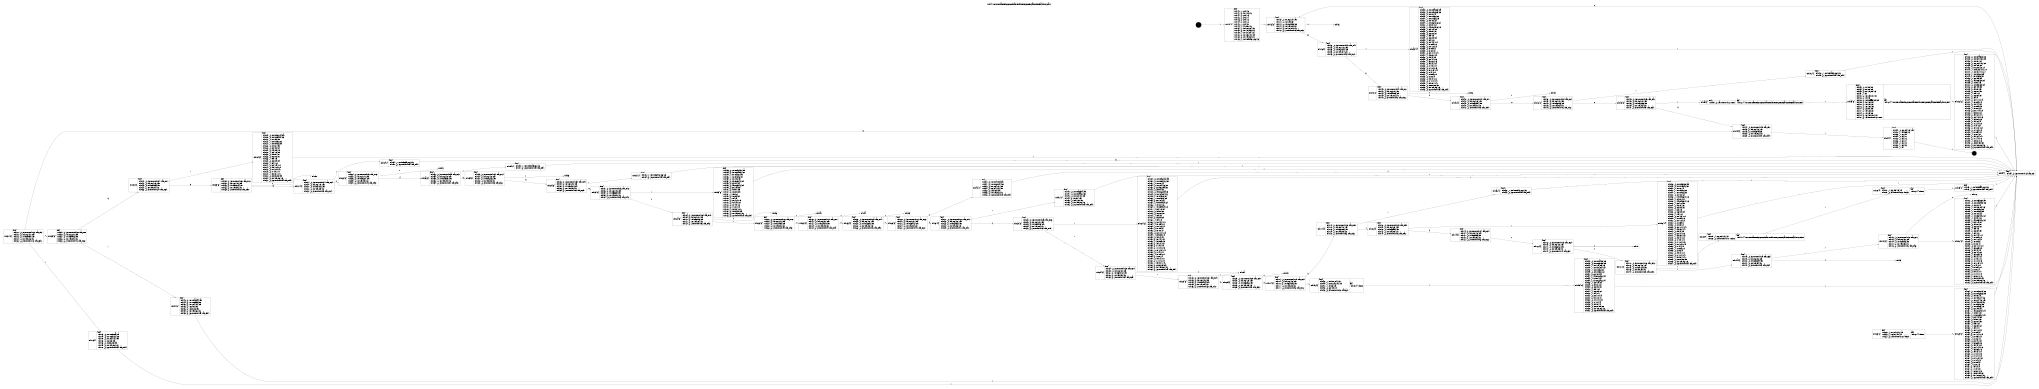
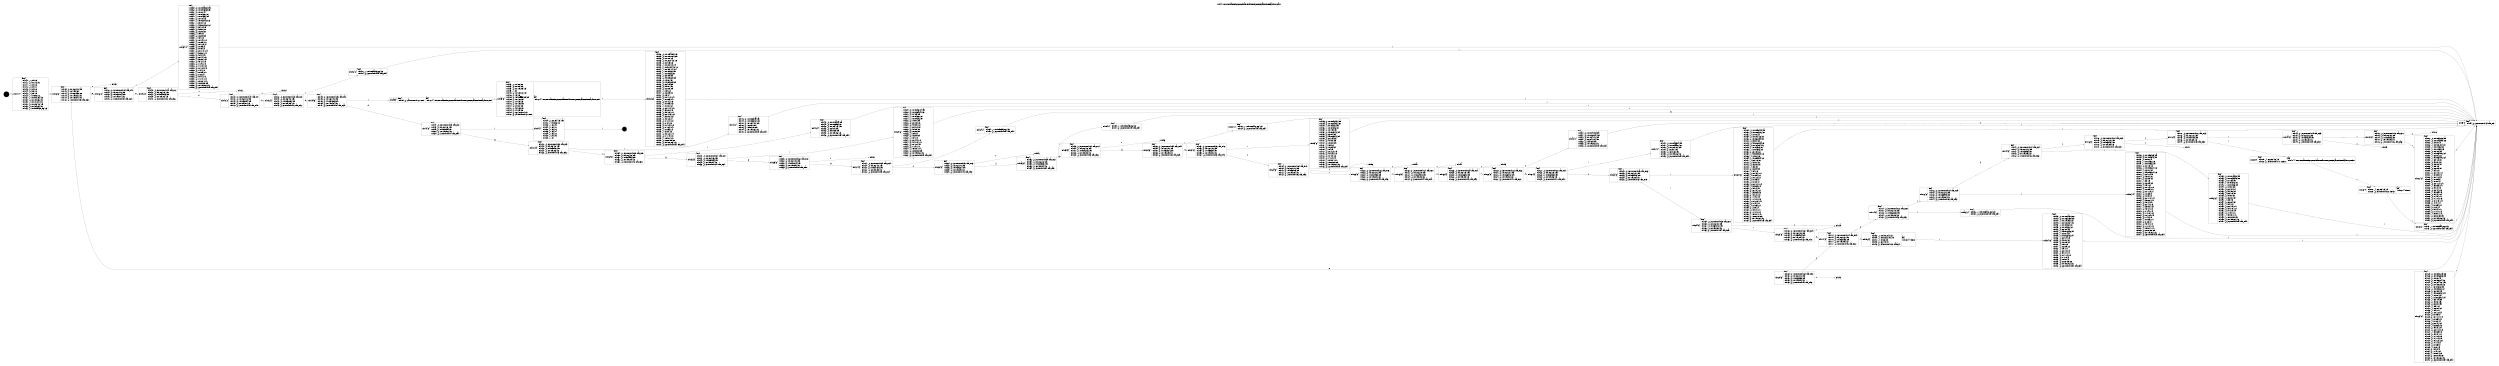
edge "0x401510 [25]" -> "0x4014f7 [25]": reversed
node "0x401963 [83]": added
edge "0x4016d2 [25]" -> "0x4016eb [25]": now "0x4016d2 [25]" -> "0x401704 [25]"
node "0x40185c [13]": removed
